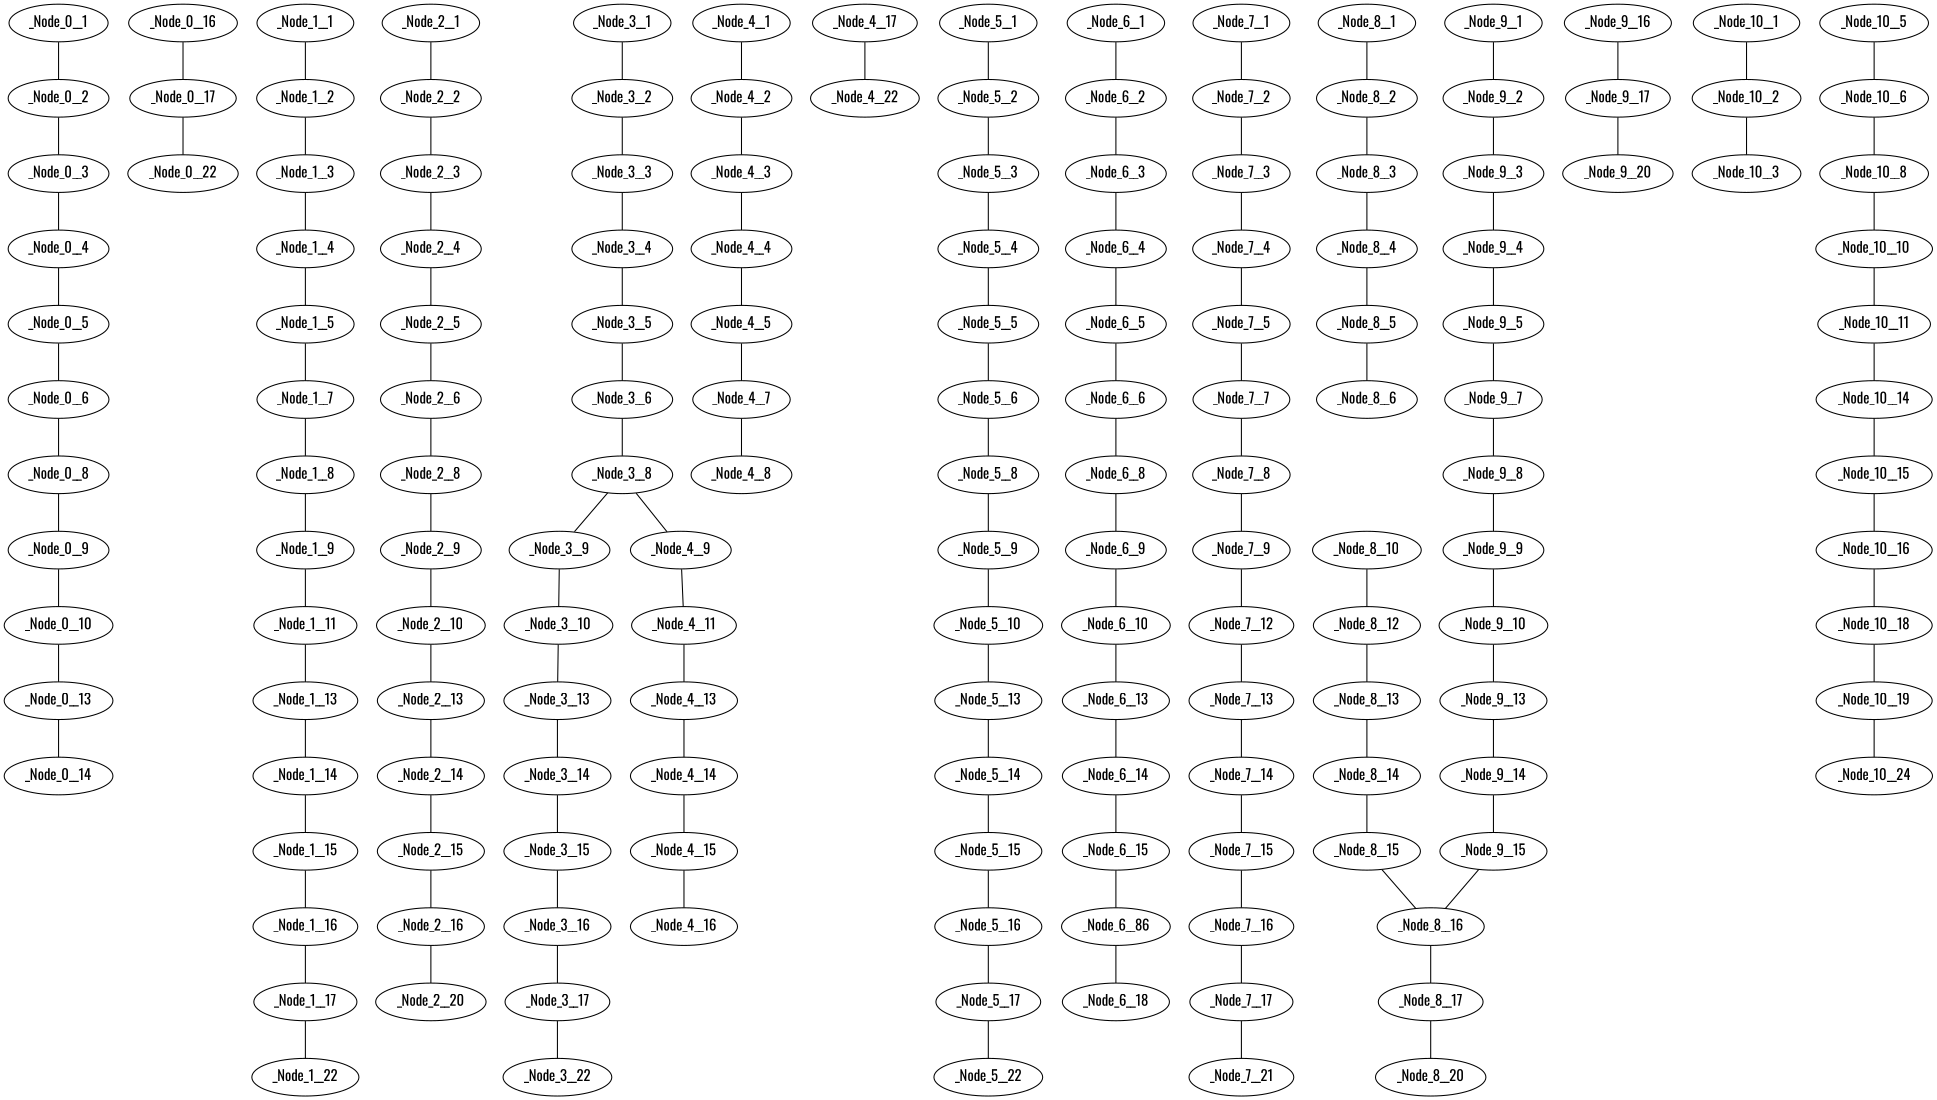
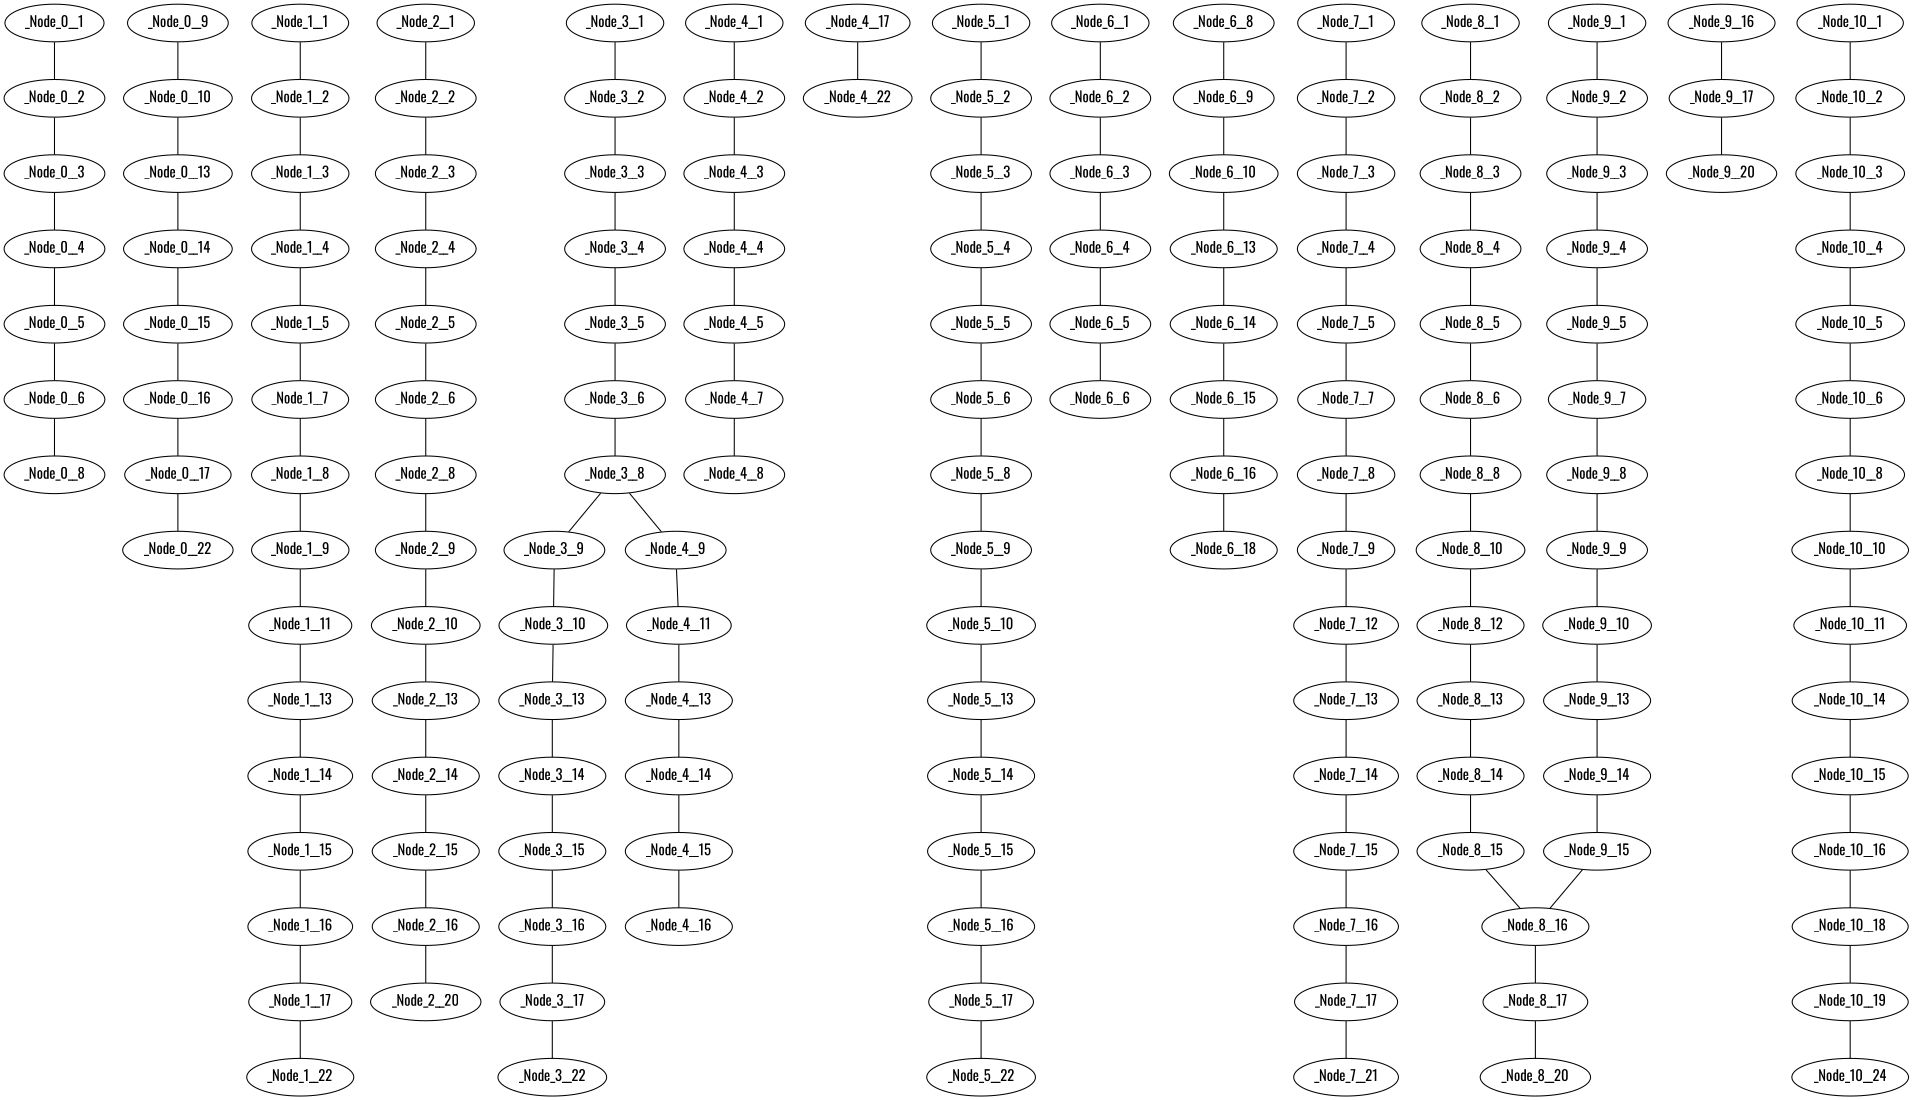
node "_Node_10__4": added
node "_Node_0__15": added
edge "_Node_6__6" -- "_Node_6__8": removed
node "_Node_8__8": added
edge "_Node_0__8" -- "_Node_0__9": removed
node "_Node_6__86": label "_Node_6__86" -> "_Node_6__16"
